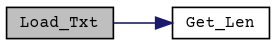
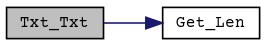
node "Load_Txt": label "Load_Txt" -> "Txt_Txt"
